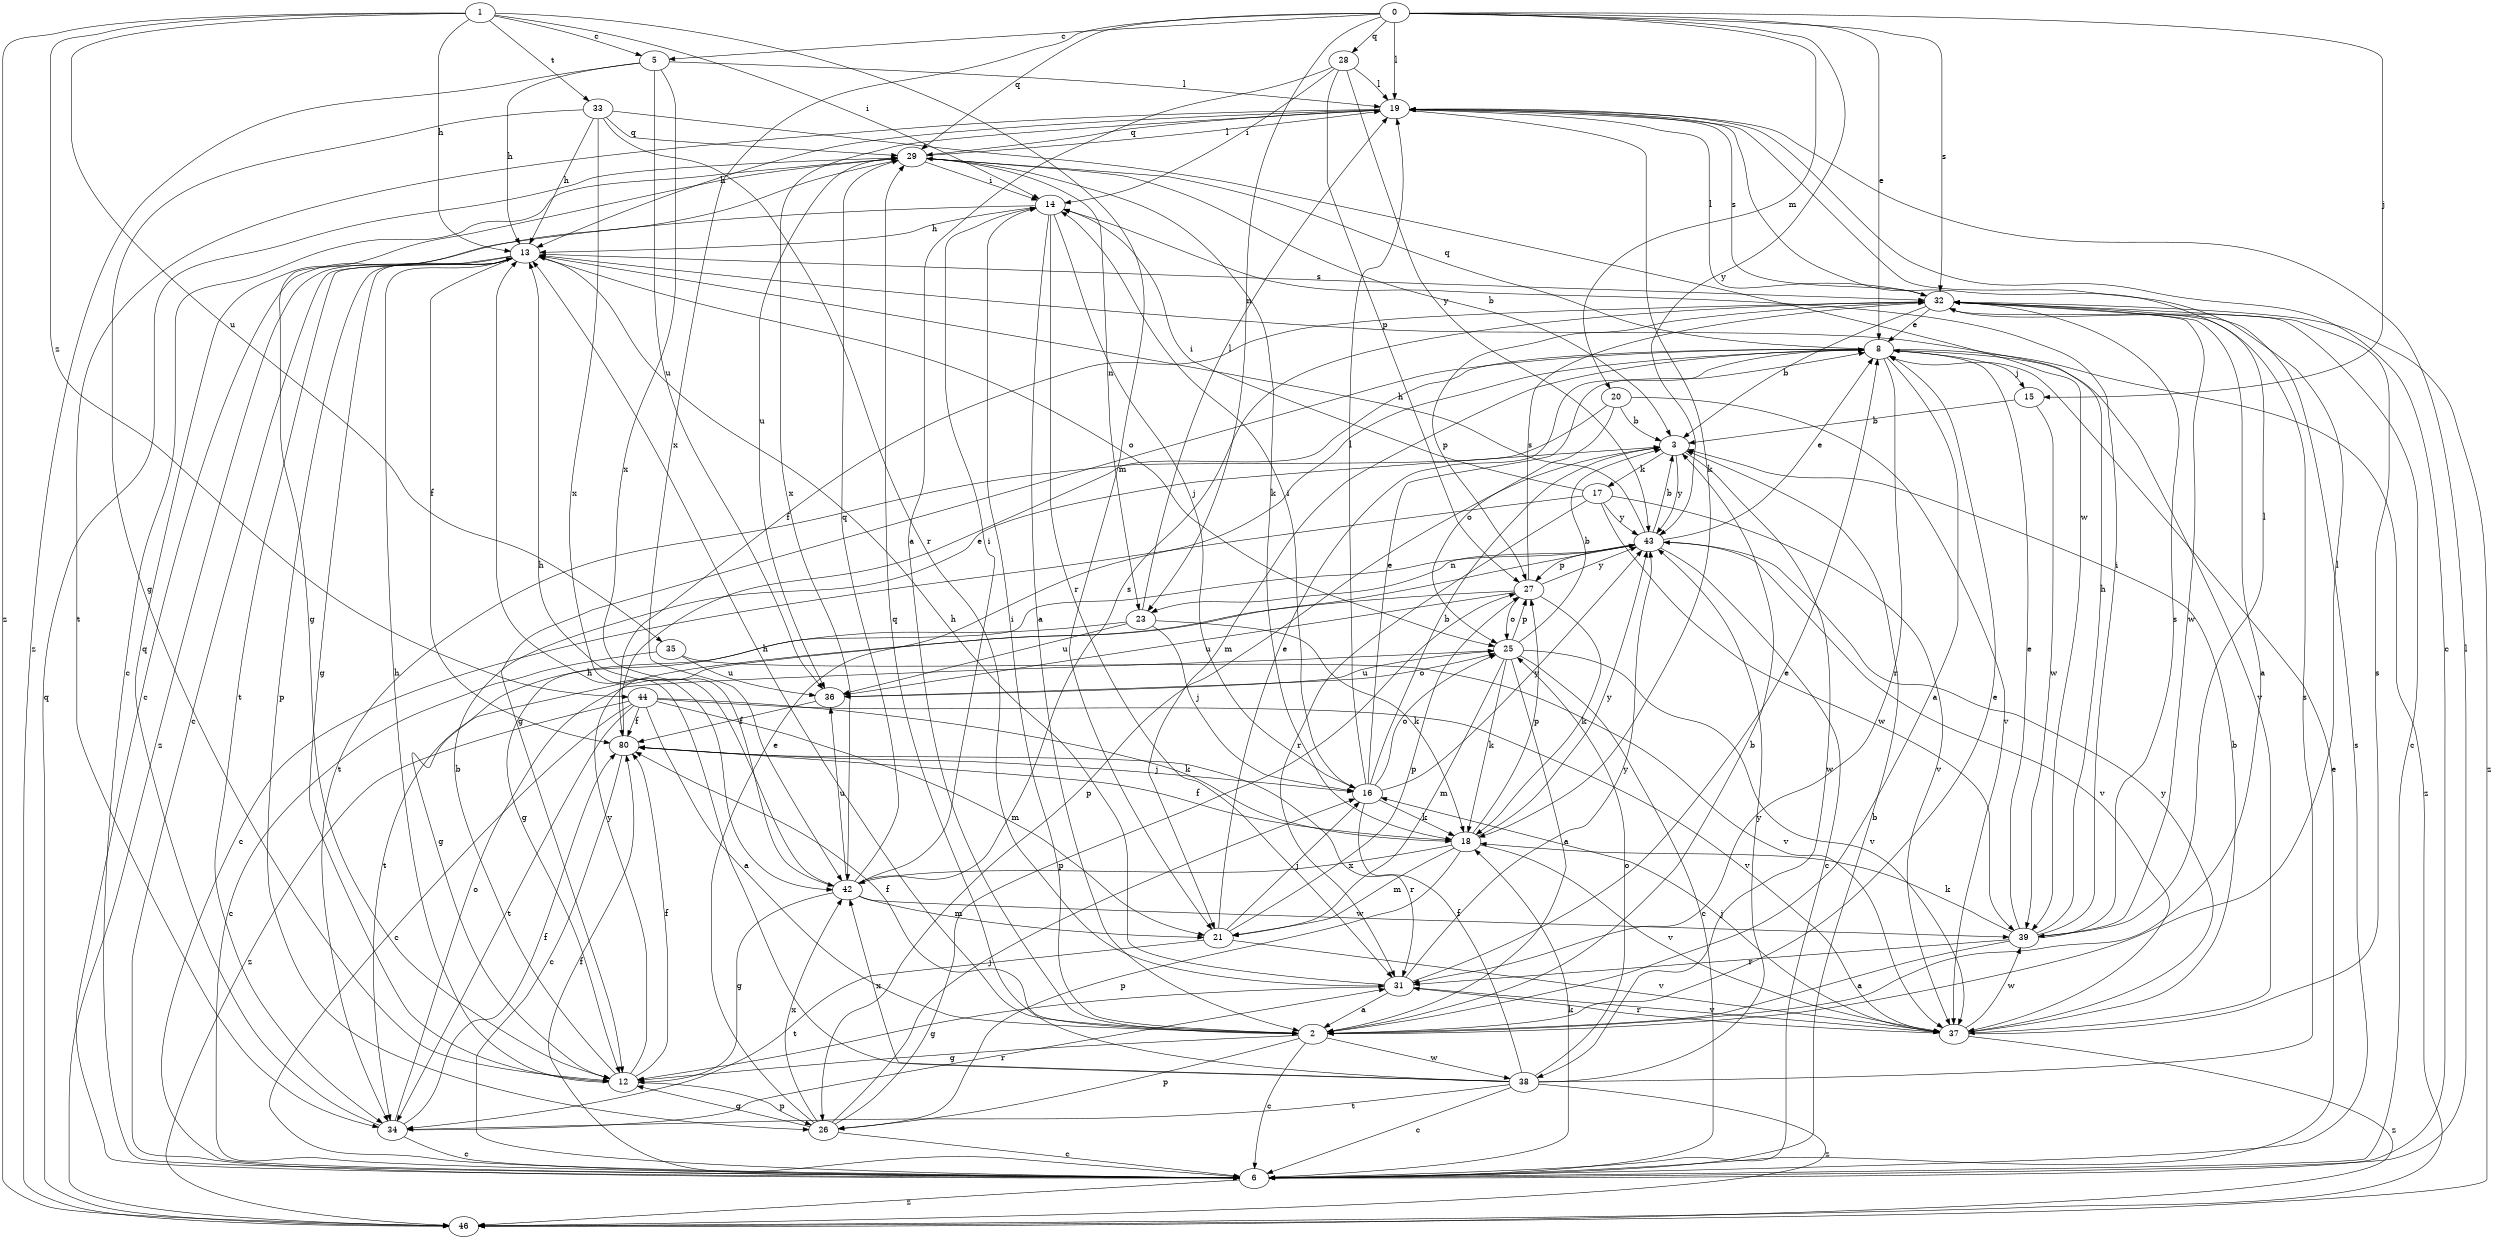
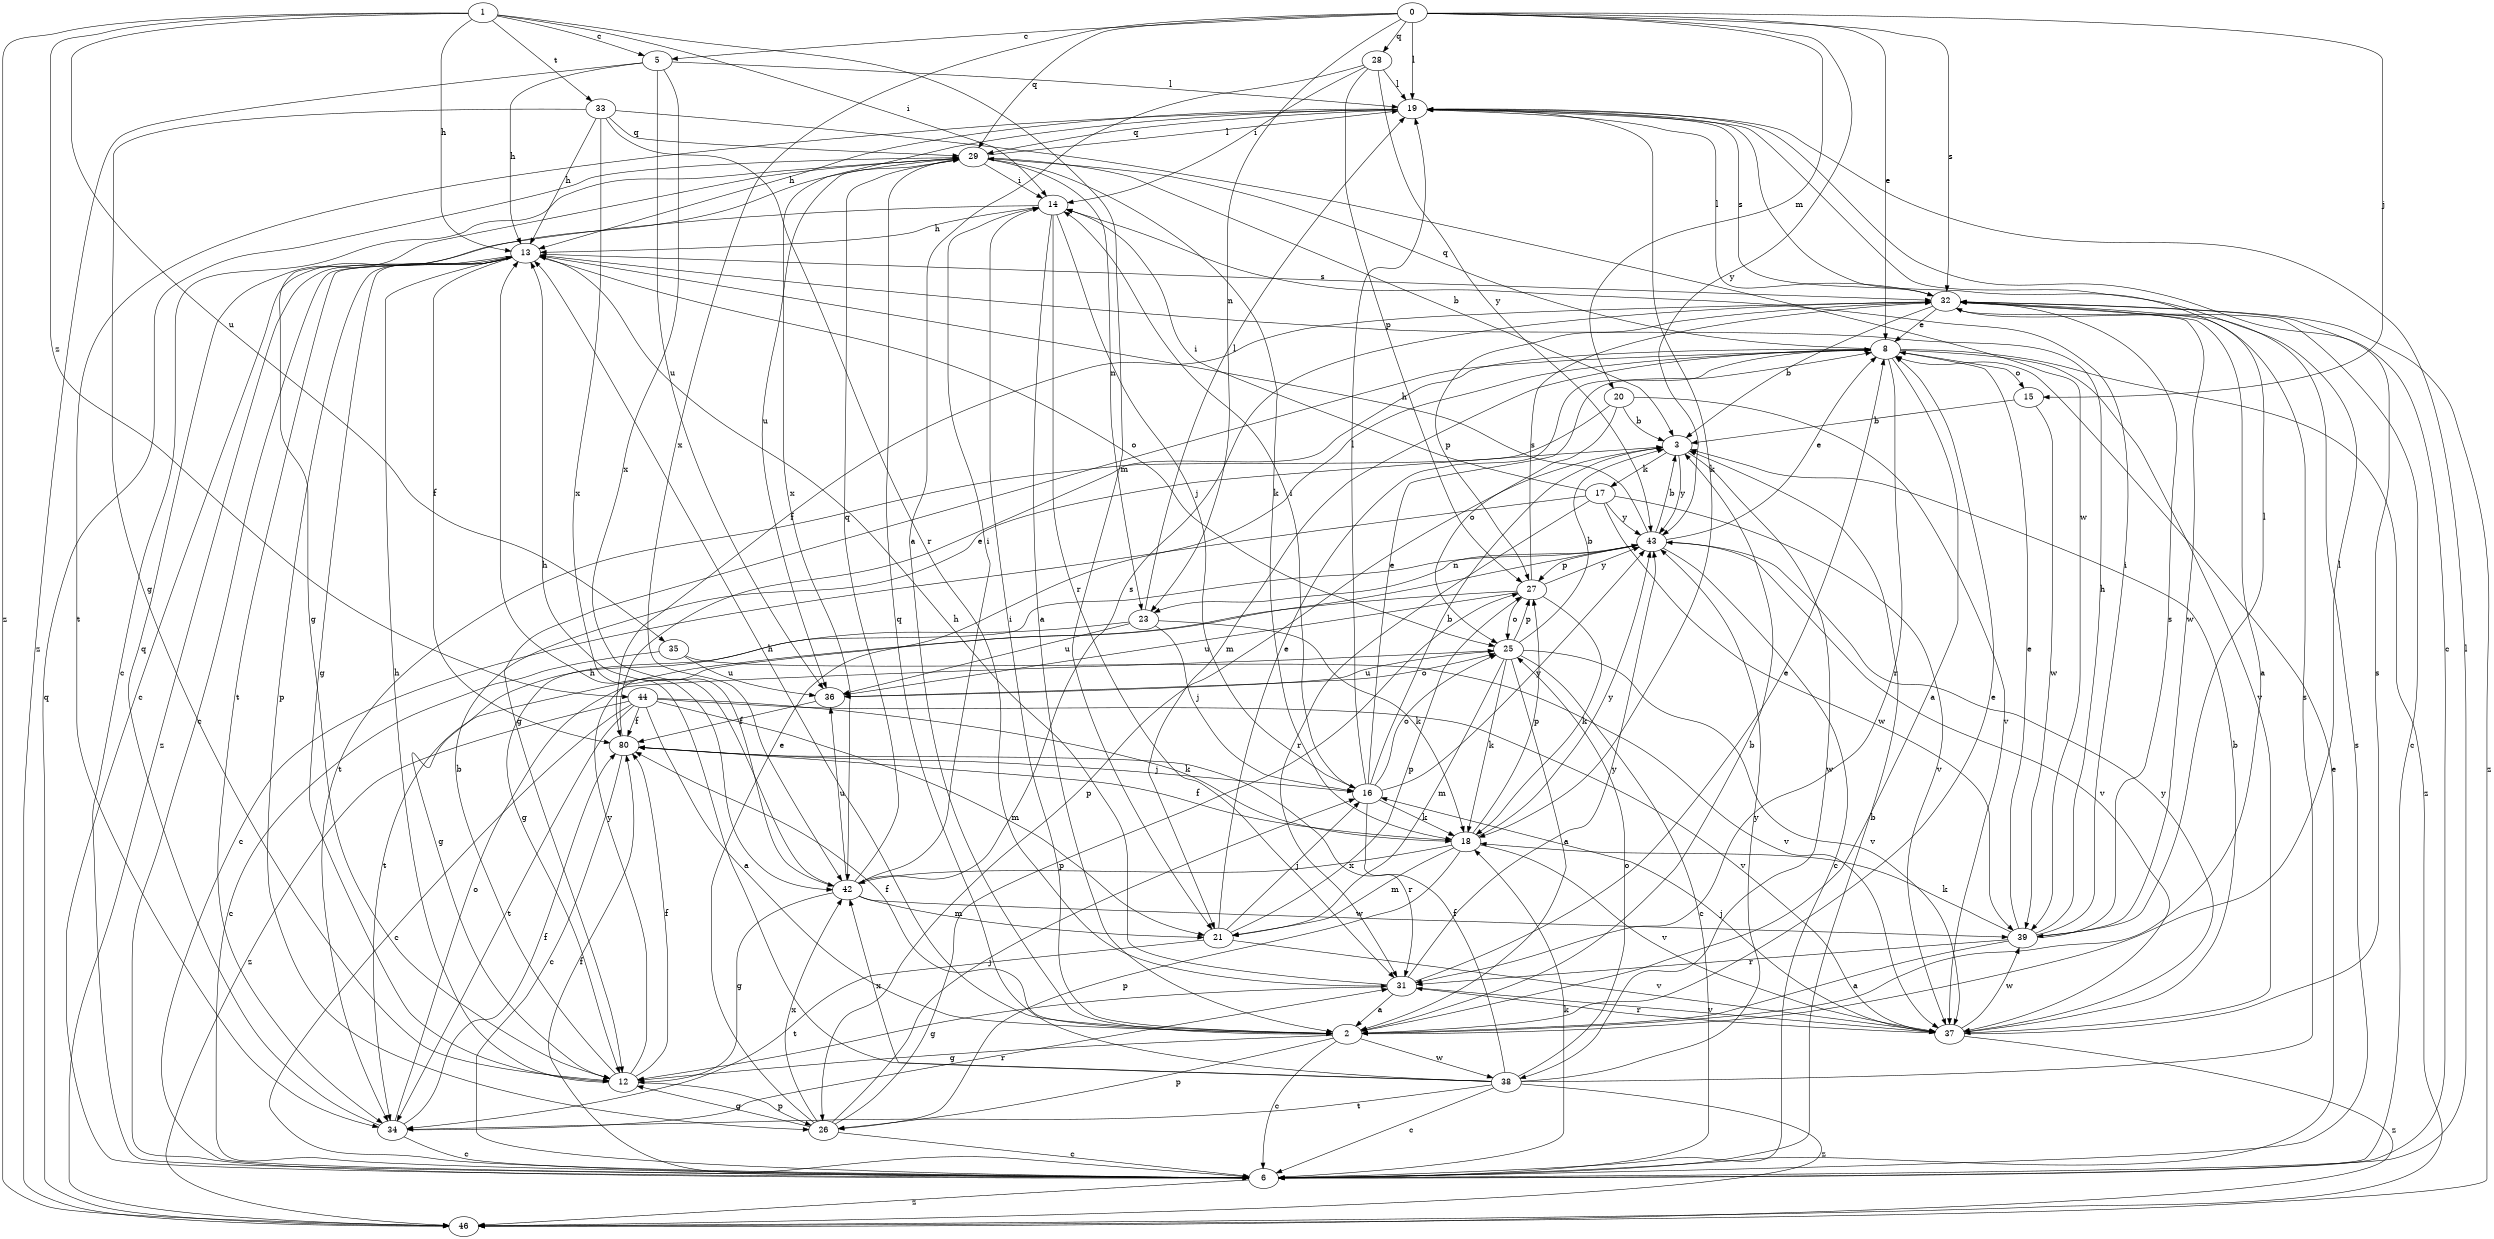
edge "8" -> "15": label "j" -> "o"
